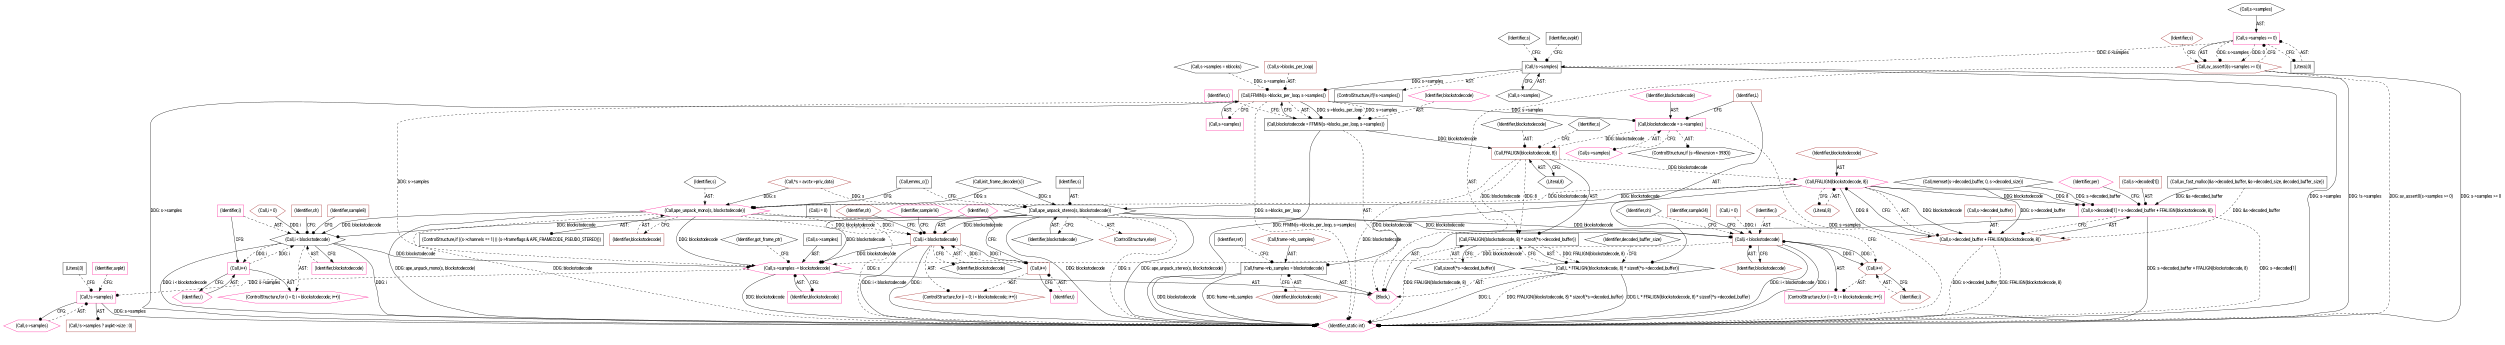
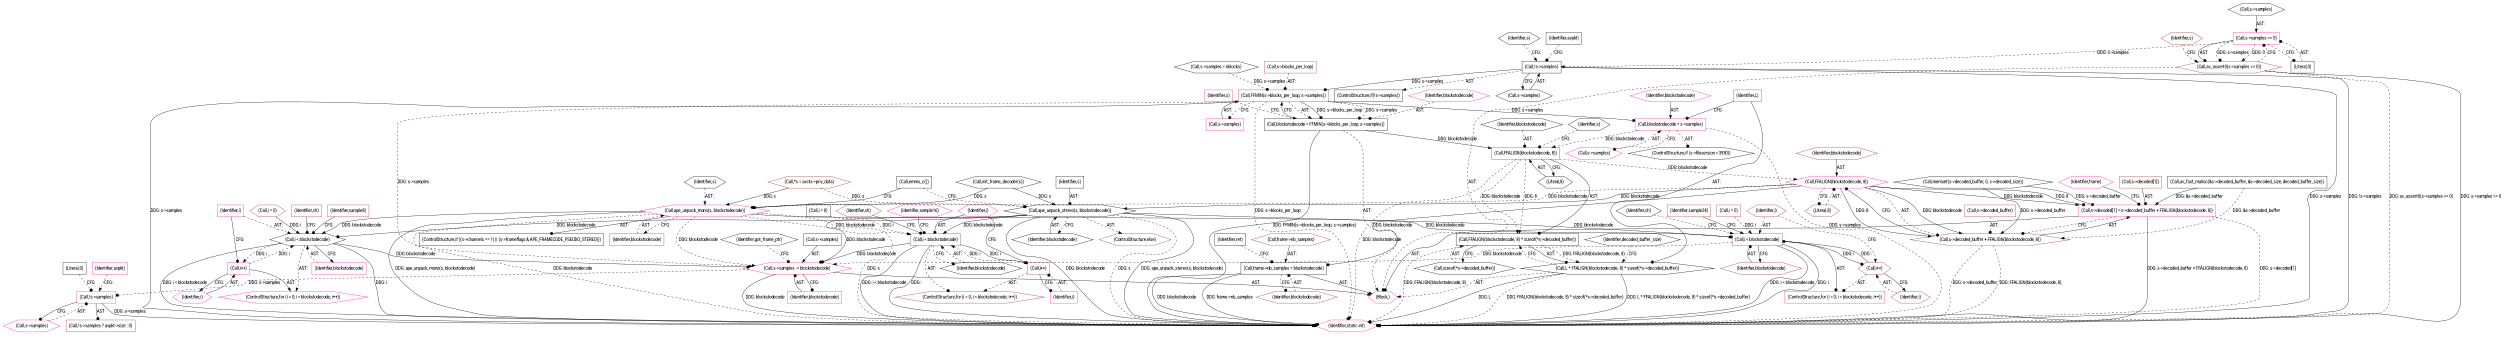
node "(Identifier,per)": label "(Identifier,per)" -> "(Identifier,frame)"
edge "(Call,ape_unpack_mono(s, blockstodecode))" -> "(Call,s->samples -= blockstodecode)": style solid -> dashed
